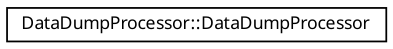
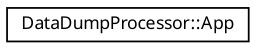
node "DataDumpProcessor::DataDumpProcessor": label "DataDumpProcessor::DataDumpProcessor" -> "DataDumpProcessor::App"
